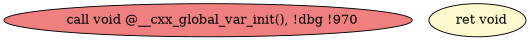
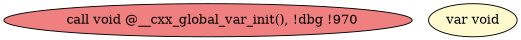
node "ret void": label "ret void" -> "var void"
